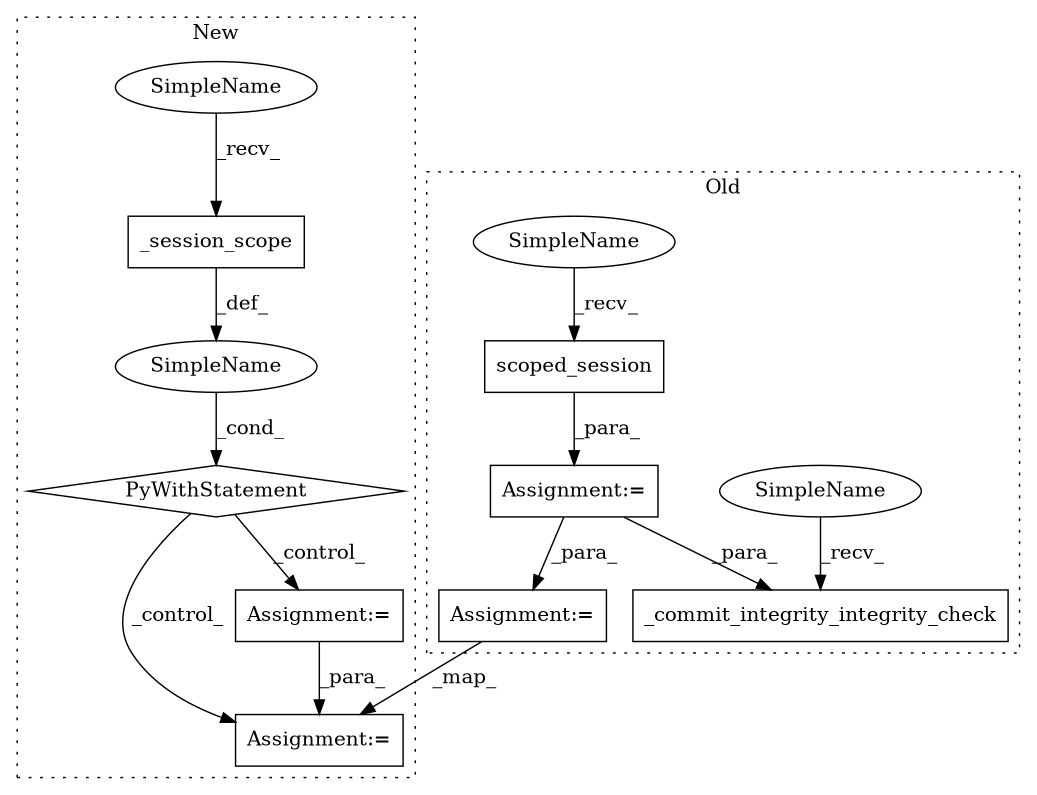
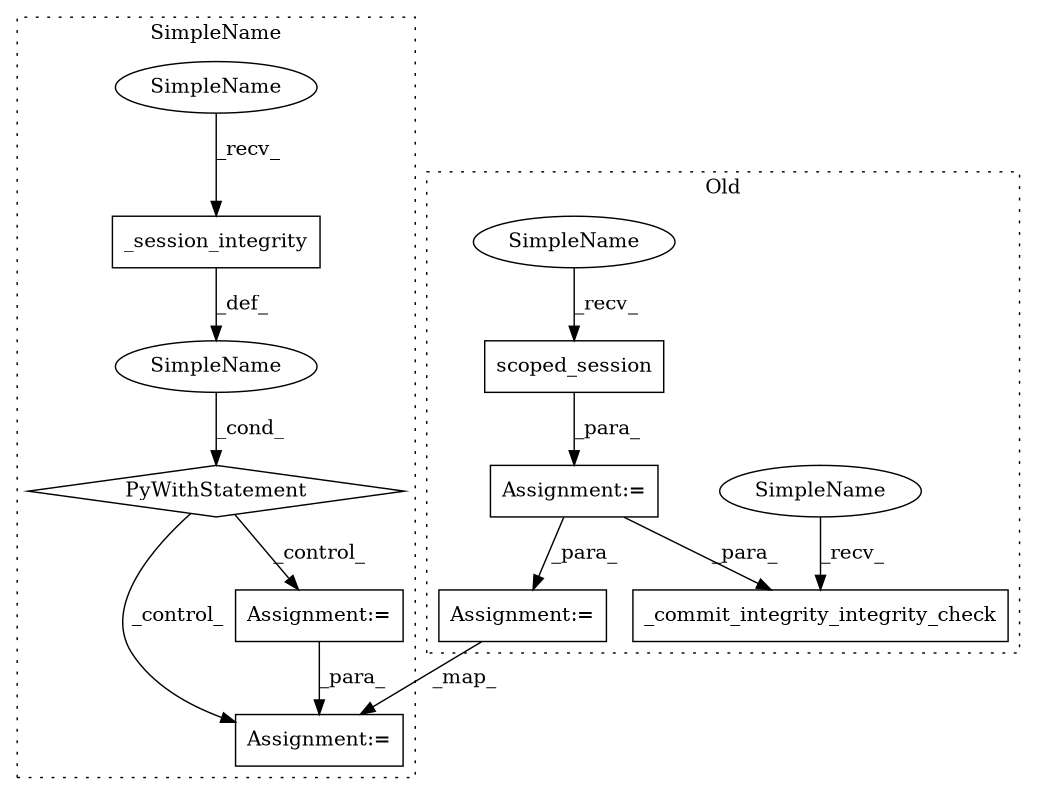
cluster "New": label "New" -> "SimpleName"
node "_session_scope": label "_session_scope" -> "_session_integrity"
